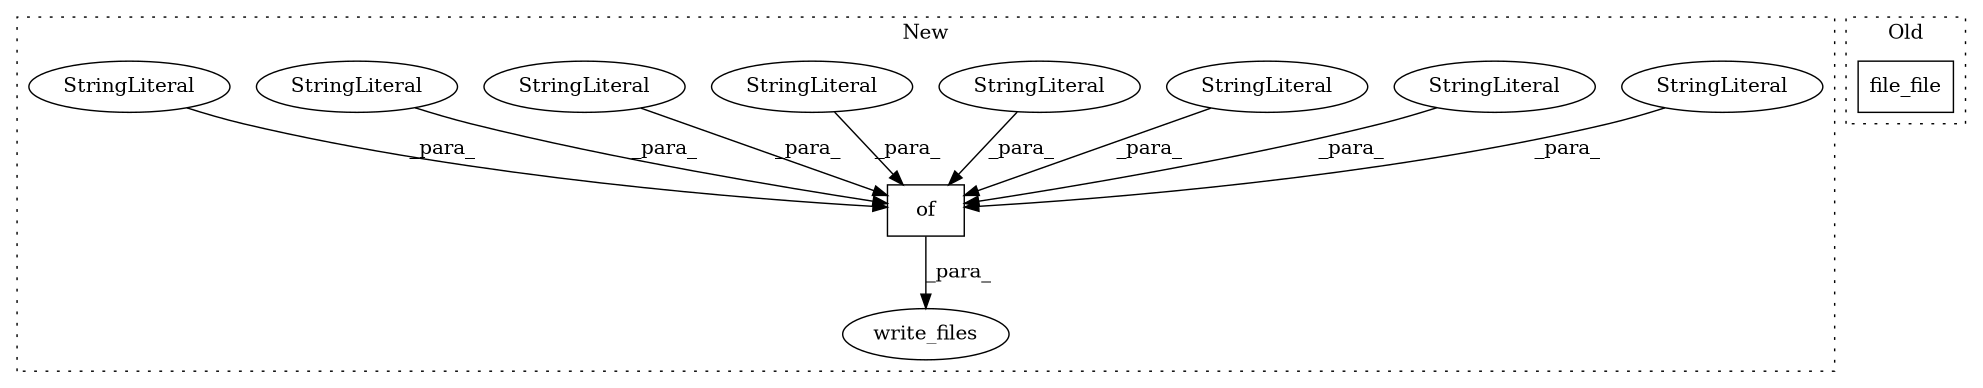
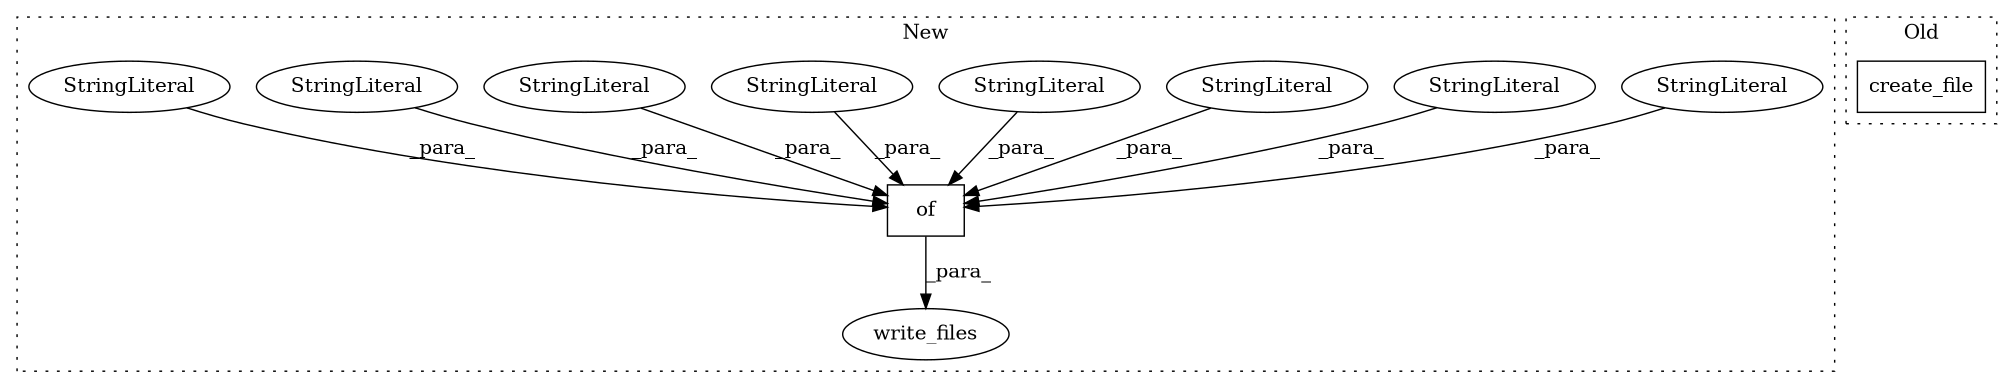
node "file_file": label "file_file" -> "create_file"
